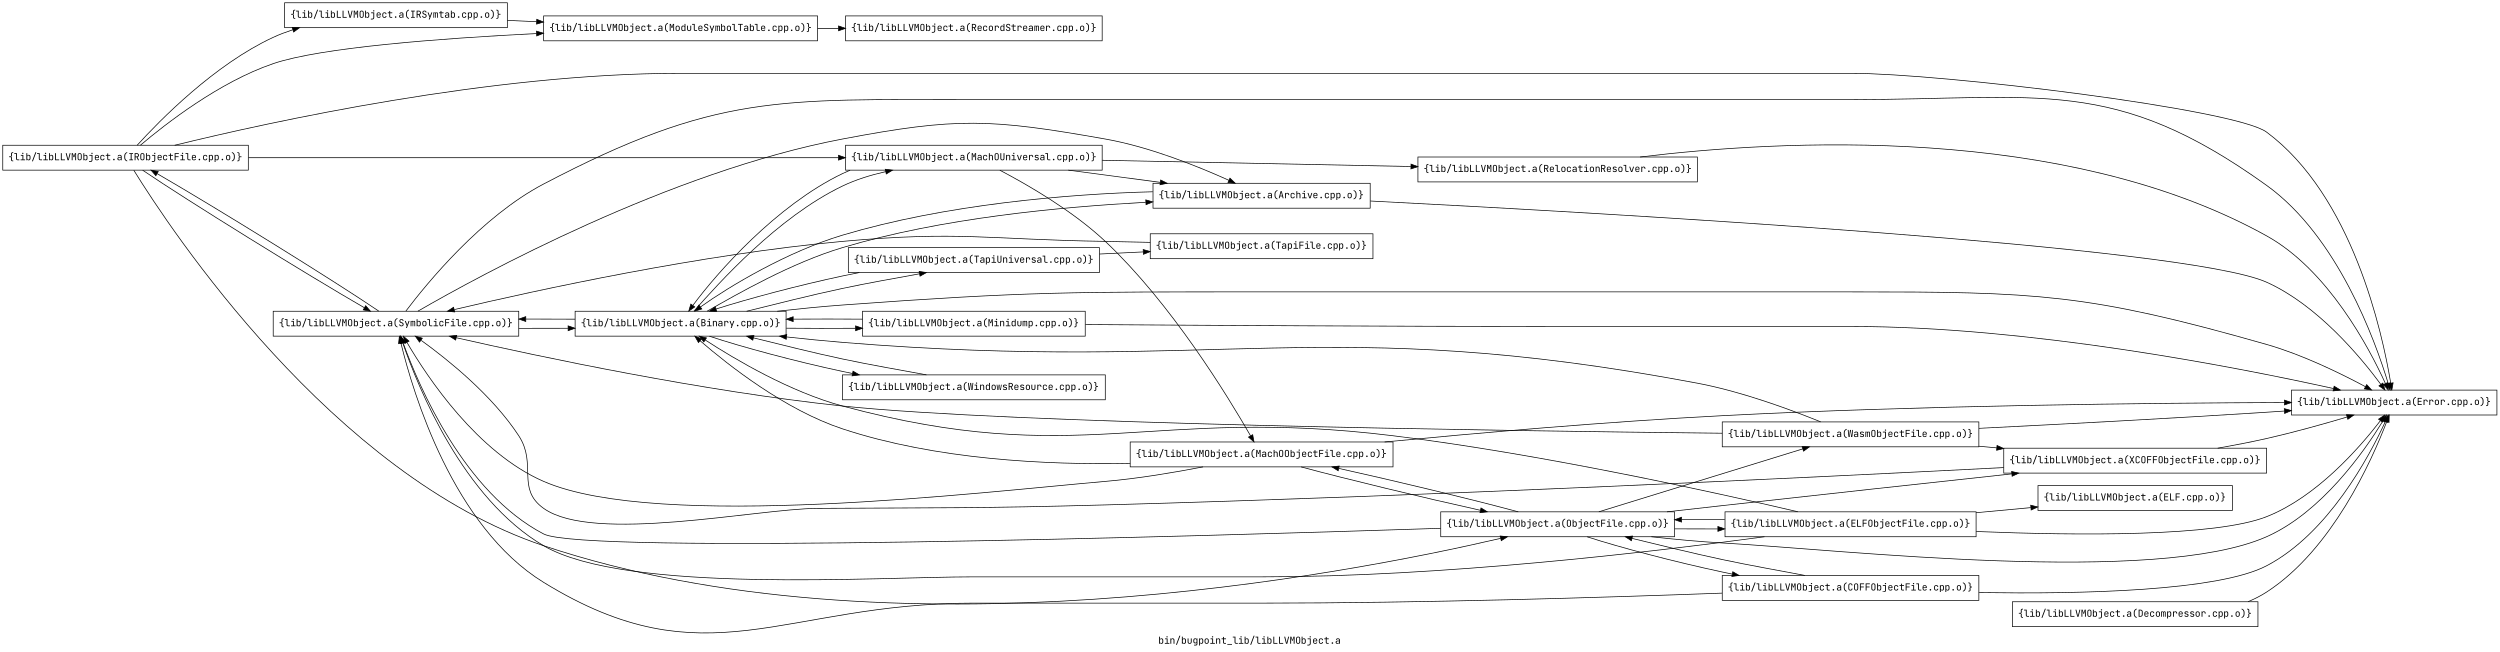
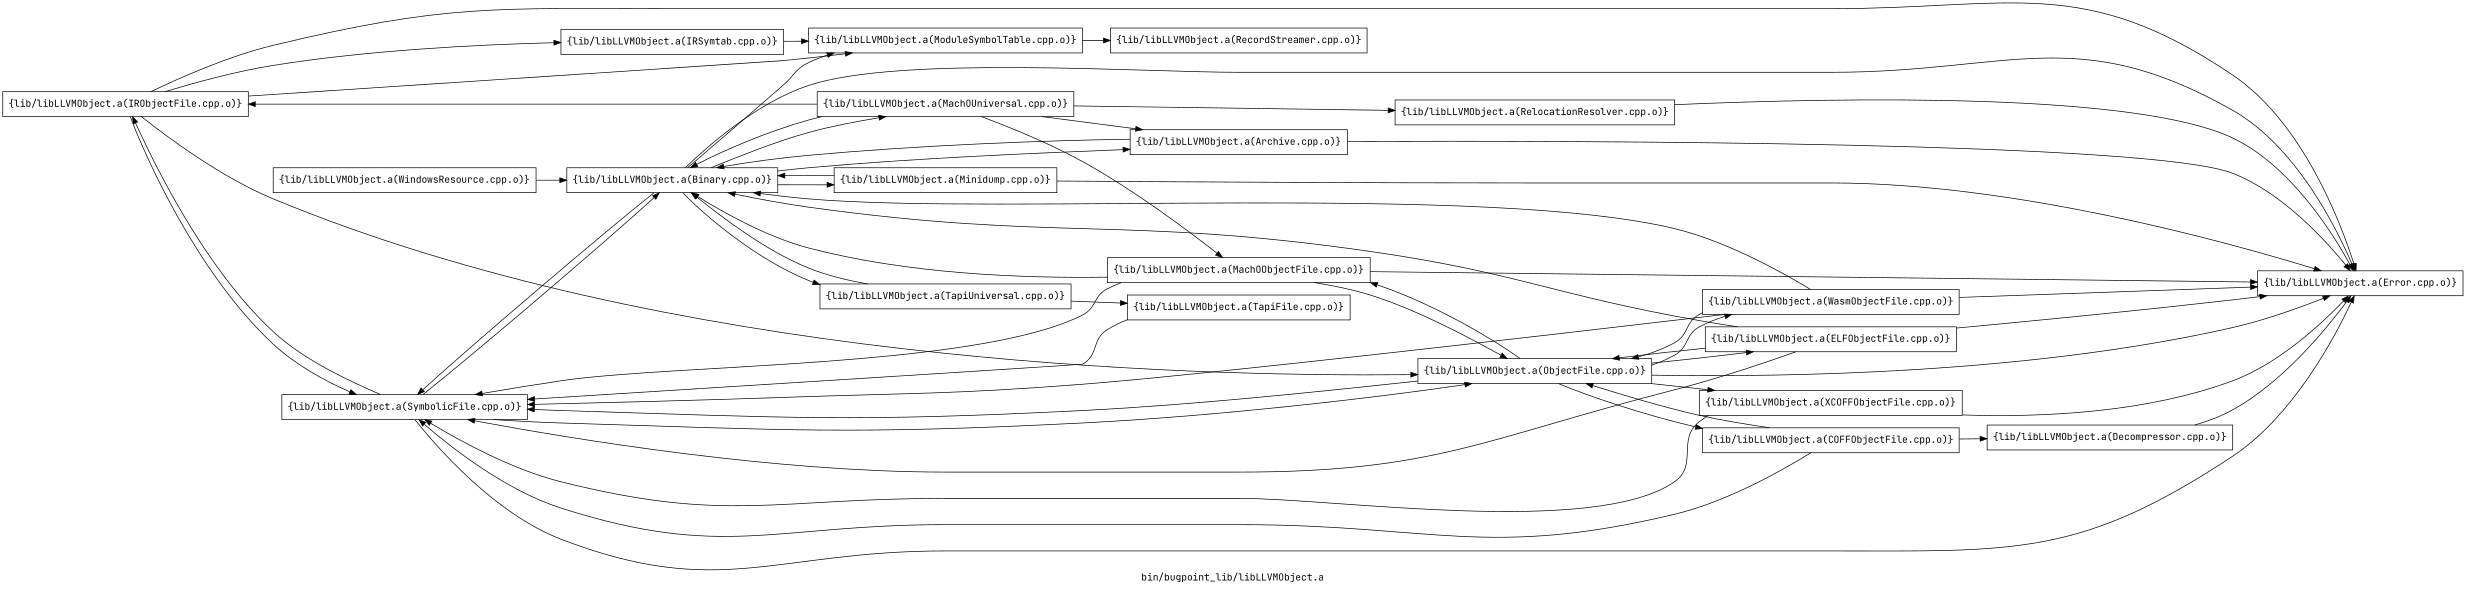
edge "{lib/libLLVMObject.a(SymbolicFile.cpp.o)}" -> "{lib/libLLVMObject.a(Archive.cpp.o)}": now "{lib/libLLVMObject.a(SymbolicFile.cpp.o)}" -> "{lib/libLLVMObject.a(ObjectFile.cpp.o)}"
edge "{lib/libLLVMObject.a(IRObjectFile.cpp.o)}" -> "{lib/libLLVMObject.a(MachOUniversal.cpp.o)}": reversed
edge "{lib/libLLVMObject.a(Binary.cpp.o)}" -> "{lib/libLLVMObject.a(WindowsResource.cpp.o)}": now "{lib/libLLVMObject.a(Binary.cpp.o)}" -> "{lib/libLLVMObject.a(ModuleSymbolTable.cpp.o)}"
edge "{lib/libLLVMObject.a(WasmObjectFile.cpp.o)}" -> "{lib/libLLVMObject.a(XCOFFObjectFile.cpp.o)}": now "{lib/libLLVMObject.a(WasmObjectFile.cpp.o)}" -> "{lib/libLLVMObject.a(ObjectFile.cpp.o)}"
node "{lib/libLLVMObject.a(ELF.cpp.o)}": removed
edge "{lib/libLLVMObject.a(COFFObjectFile.cpp.o)}" -> "{lib/libLLVMObject.a(Error.cpp.o)}": now "{lib/libLLVMObject.a(COFFObjectFile.cpp.o)}" -> "{lib/libLLVMObject.a(Decompressor.cpp.o)}"
